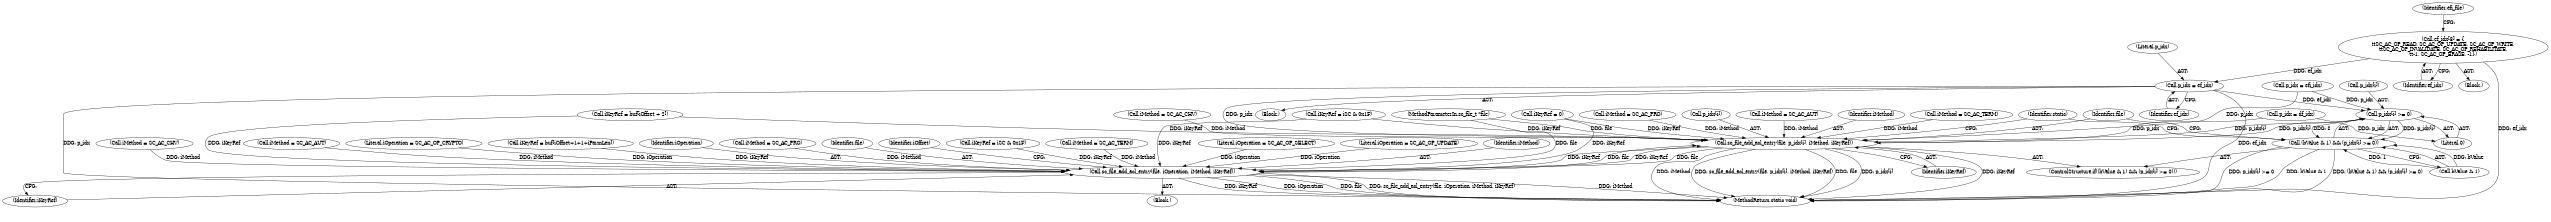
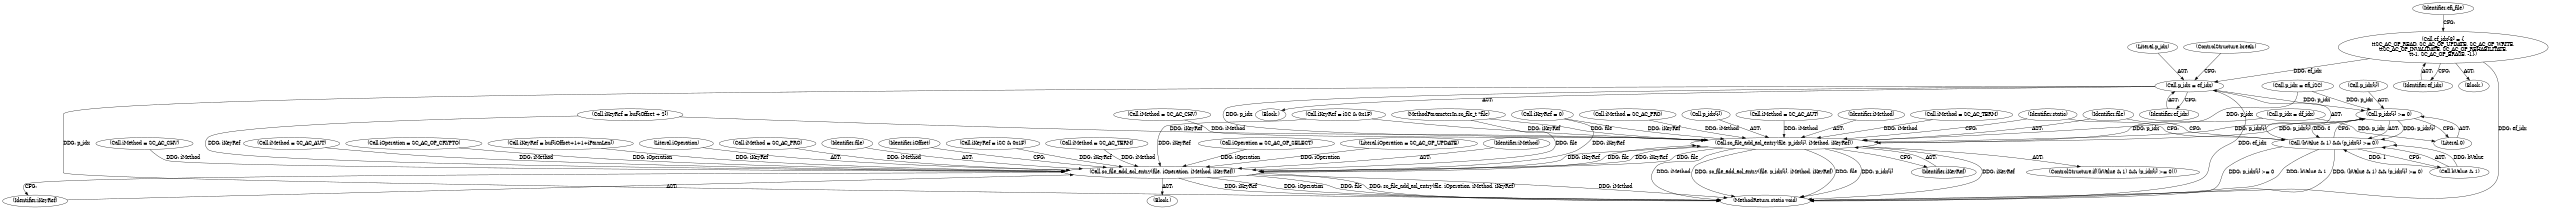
node "(ControlStructure,break;)": added
node "(Call,p_idx = efi_idx)": label "(Call,p_idx = efi_idx)" -> "(Call,p_idx = efi_iSC)"
edge "(Call,p_idx = ef_idx)" -> "(Call,p_idx[i] >= 0)": label "DDG: ef_idx" -> "DDG: p_idx"
edge "(Call,(bValue & 1) && (p_idx[i] >= 0))" -> "(Call,p_idx[i] >= 0)": label "AST: " -> "CFG: "
edge "(Call,p_idx[i] >= 0)" -> "(Literal,0)": label "AST: " -> "CFG: "
node "(Literal,iOperation = SC_AC_OP_CRYPTO)": label "(Literal,iOperation = SC_AC_OP_CRYPTO)" -> "(Call,iOperation = SC_AC_OP_CRYPTO)"
node "(Identifier,iOperation)": label "(Identifier,iOperation)" -> "(Literal,iOperation)"
node "(Literal,iOperation = SC_AC_OP_SELECT)": label "(Literal,iOperation = SC_AC_OP_SELECT)" -> "(Call,iOperation = SC_AC_OP_SELECT)"
edge "(Call,(bValue & 1) && (p_idx[i] >= 0))" -> "(ControlStructure,if((bValue & 1) && (p_idx[i] >= 0)))": now "(Call,(bValue & 1) && (p_idx[i] >= 0))" -> "(Call,p_idx = ef_idx)"
